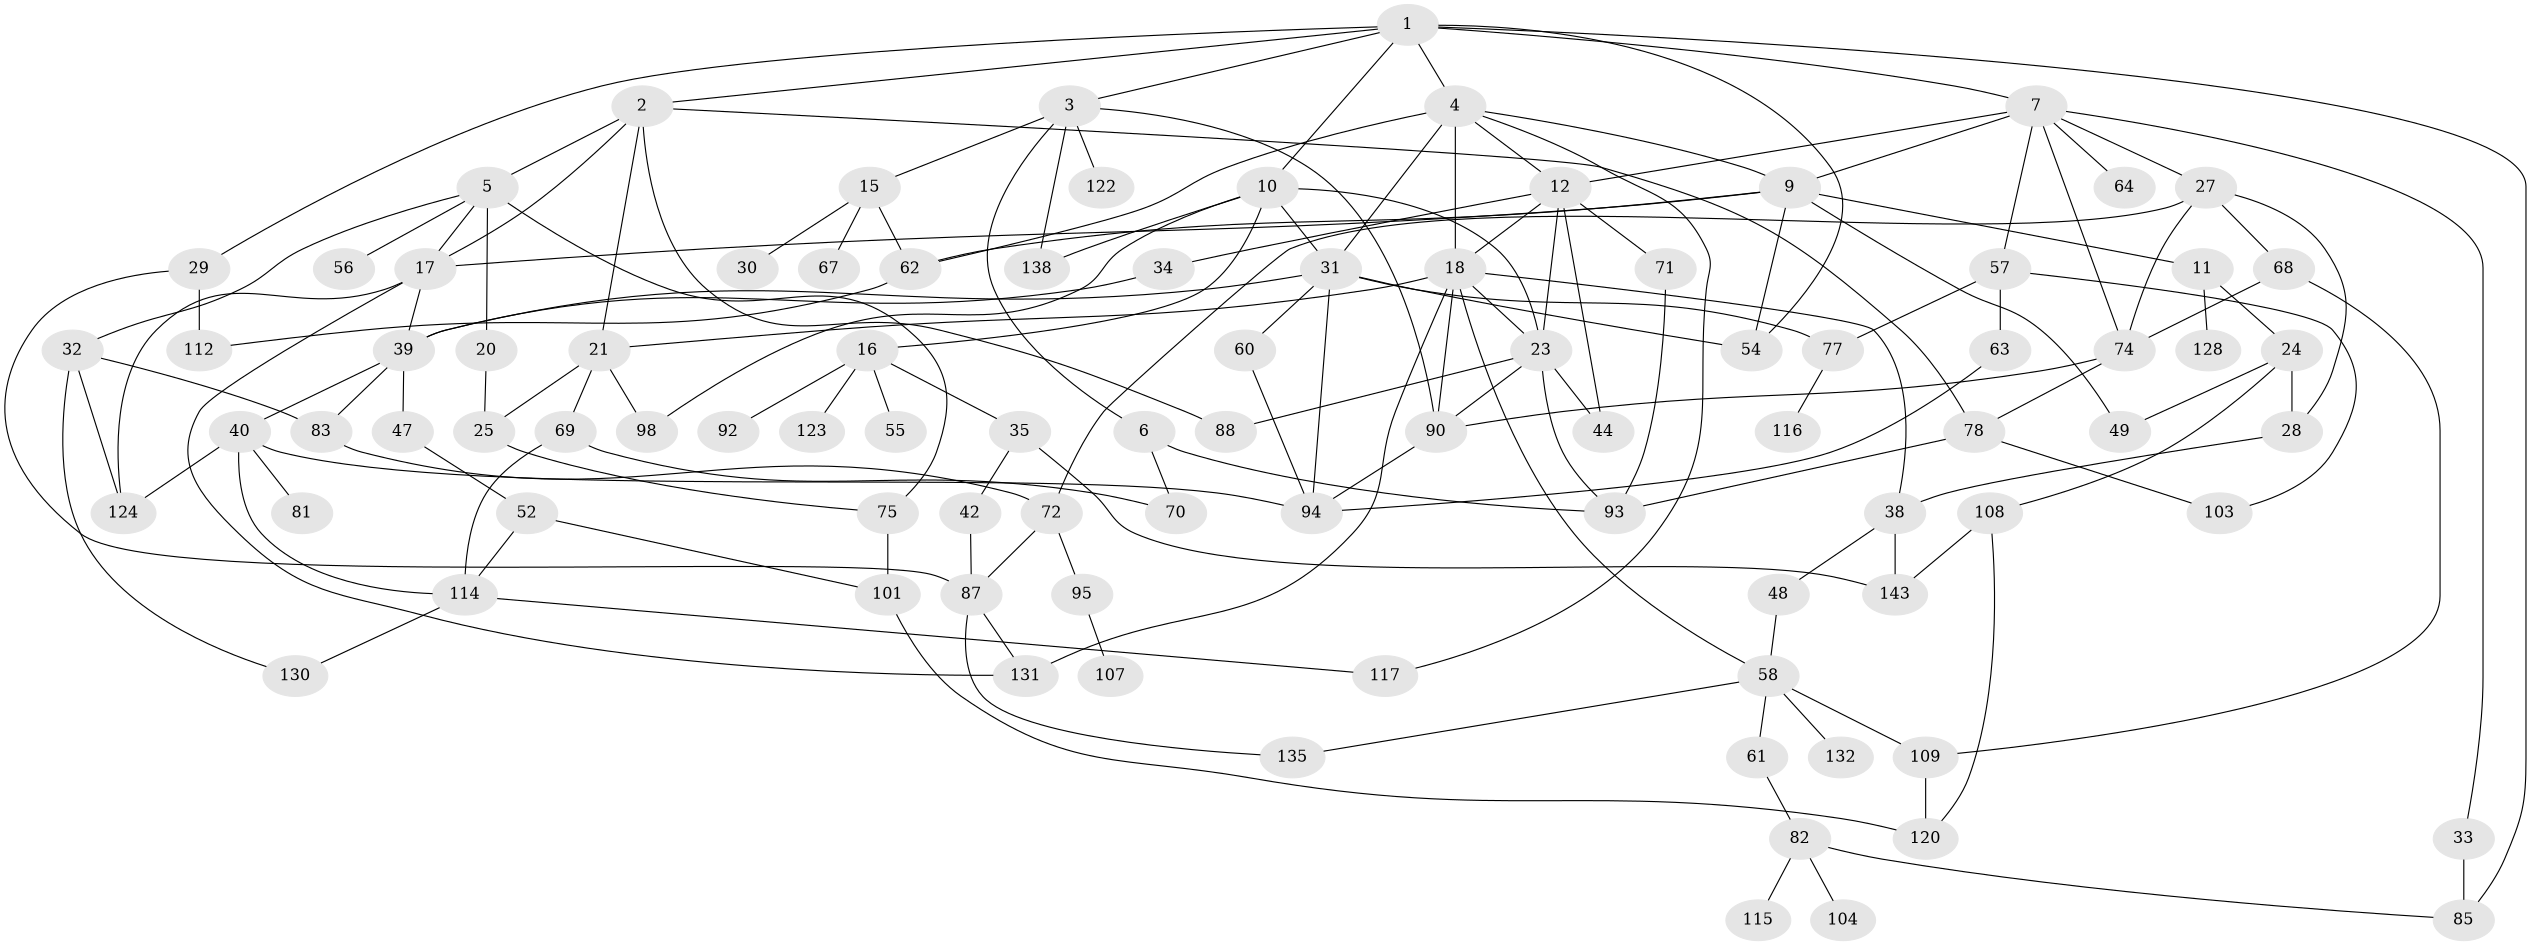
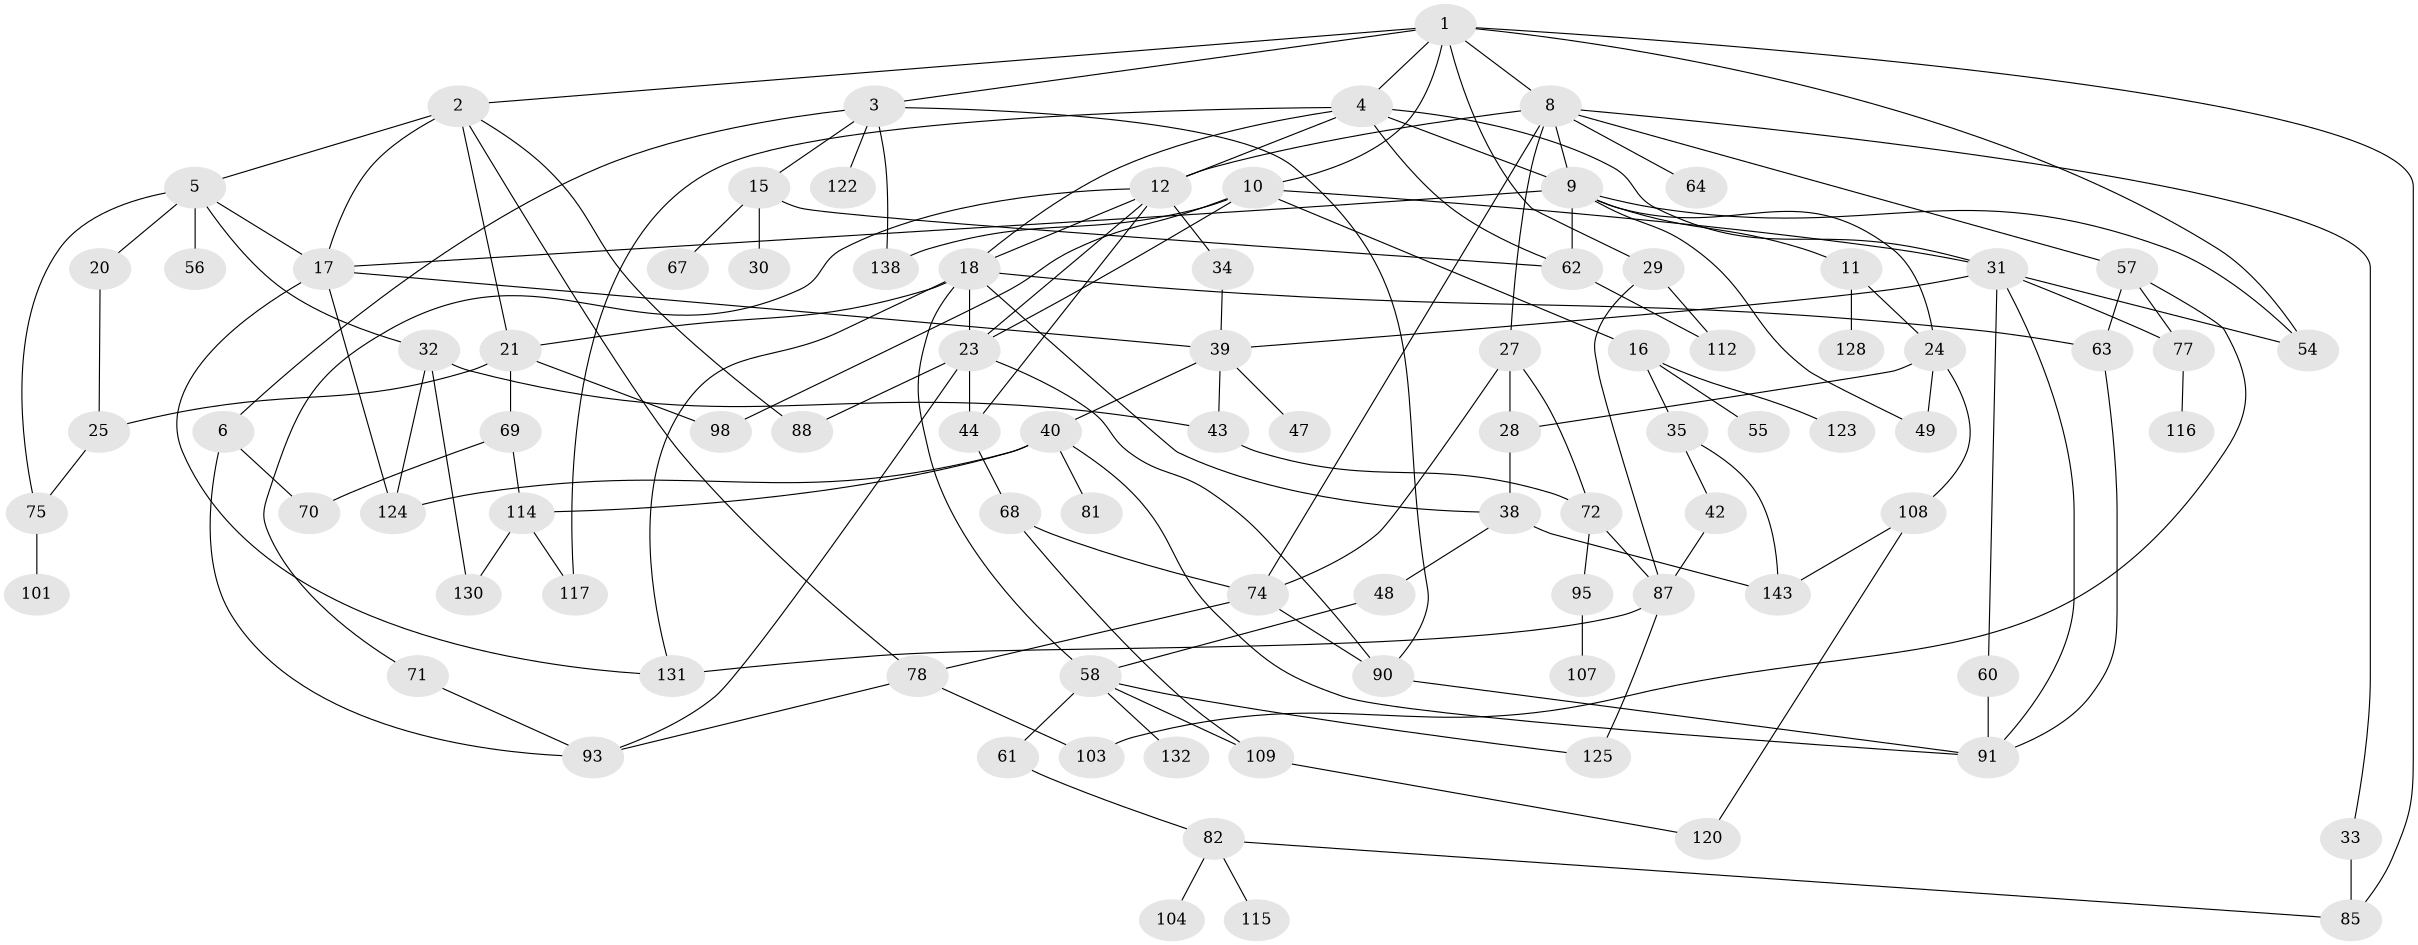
node "7": label "7" -> "8"
edge "9" -- "24": added
edge "27" -- "68": now "44" -- "68"
edge "18" -- "90": now "18" -- "63"
node "83": label "83" -> "43"
node "92": removed
node "52": removed
node "94": label "94" -> "91"
node "135": label "135" -> "125"
edge "101" -- "120": removed
